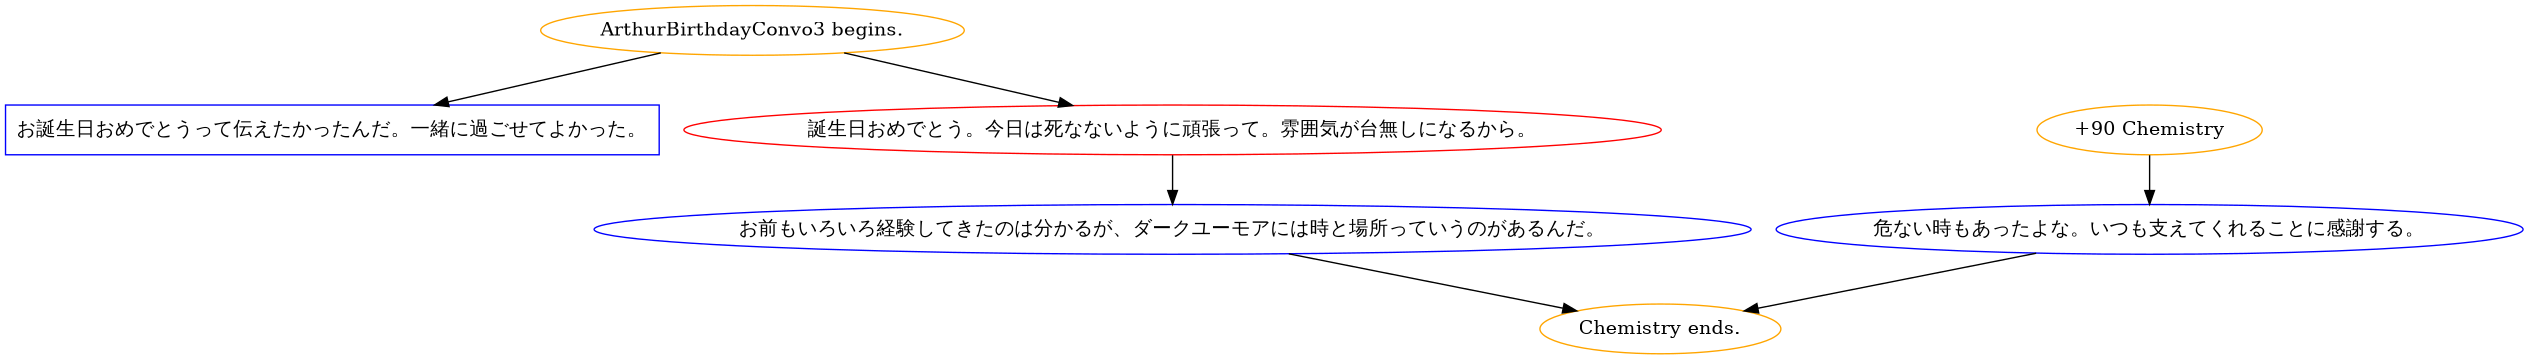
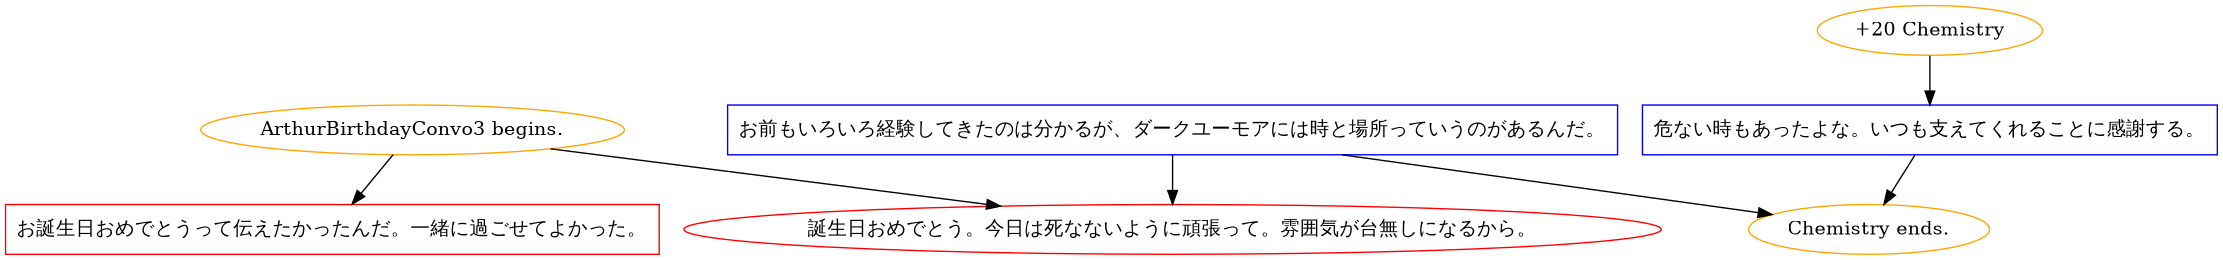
node "お誕生日おめでとうって伝えたかったんだ。一緒に過ごせてよかった。": color blue -> red
node "+90 Chemistry": label "+90 Chemistry" -> "+20 Chemistry"
edge "誕生日おめでとう。今日は死なないように頑張って。雰囲気が台無しになるから。" -> "お前もいろいろ経験してきたのは分かるが、ダークユーモアには時と場所っていうのがあるんだ。": reversed
node "お前もいろいろ経験してきたのは分かるが、ダークユーモアには時と場所っていうのがあるんだ。": shape ellipse -> box
node "危ない時もあったよな。いつも支えてくれることに感謝する。": shape ellipse -> box
